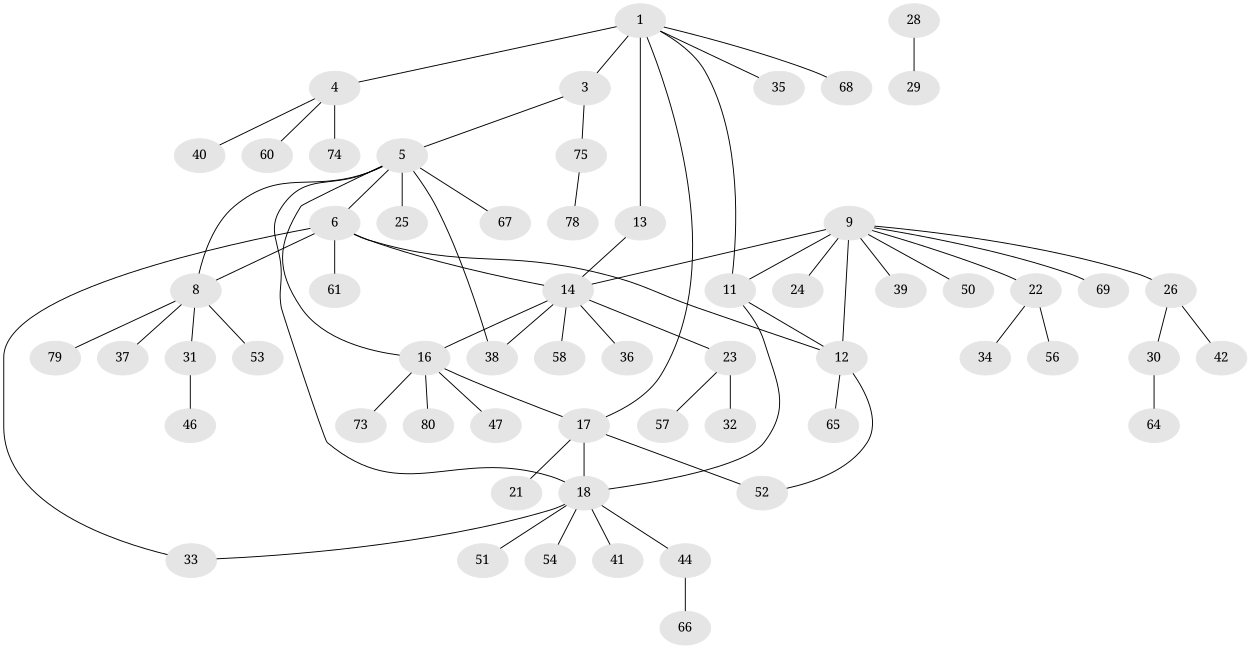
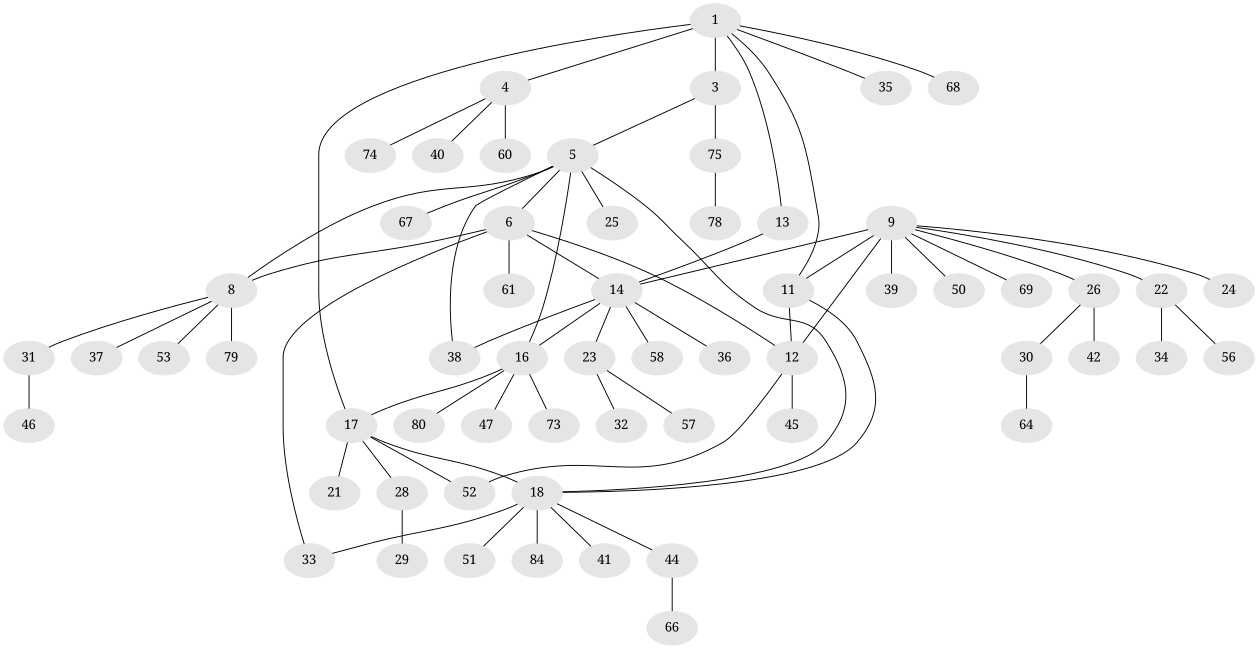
node "65": label "65" -> "45"
edge "17" -- "28": added
node "54": label "54" -> "84"
